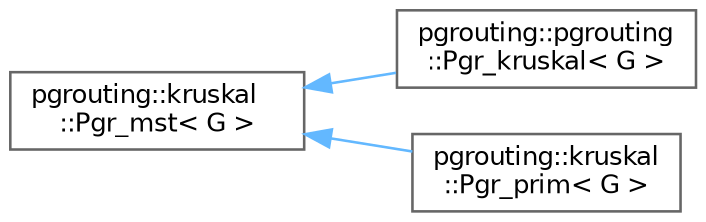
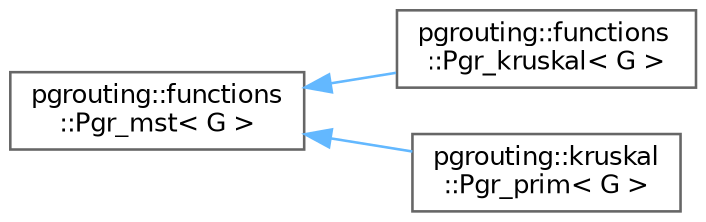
node "pgrouting::pgrouting ::Pgr_kruskal< G >": label "pgrouting::pgrouting ::Pgr_kruskal< G >" -> "pgrouting::functions ::Pgr_kruskal< G >"
node "pgrouting::kruskal ::Pgr_mst< G >": label "pgrouting::kruskal ::Pgr_mst< G >" -> "pgrouting::functions ::Pgr_mst< G >"
